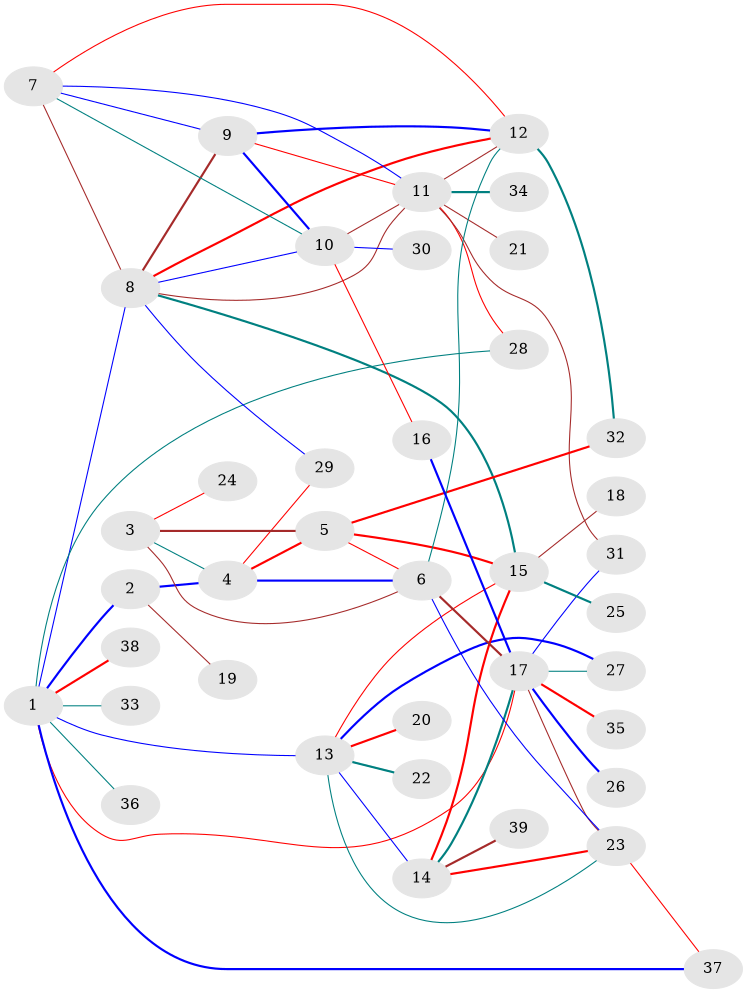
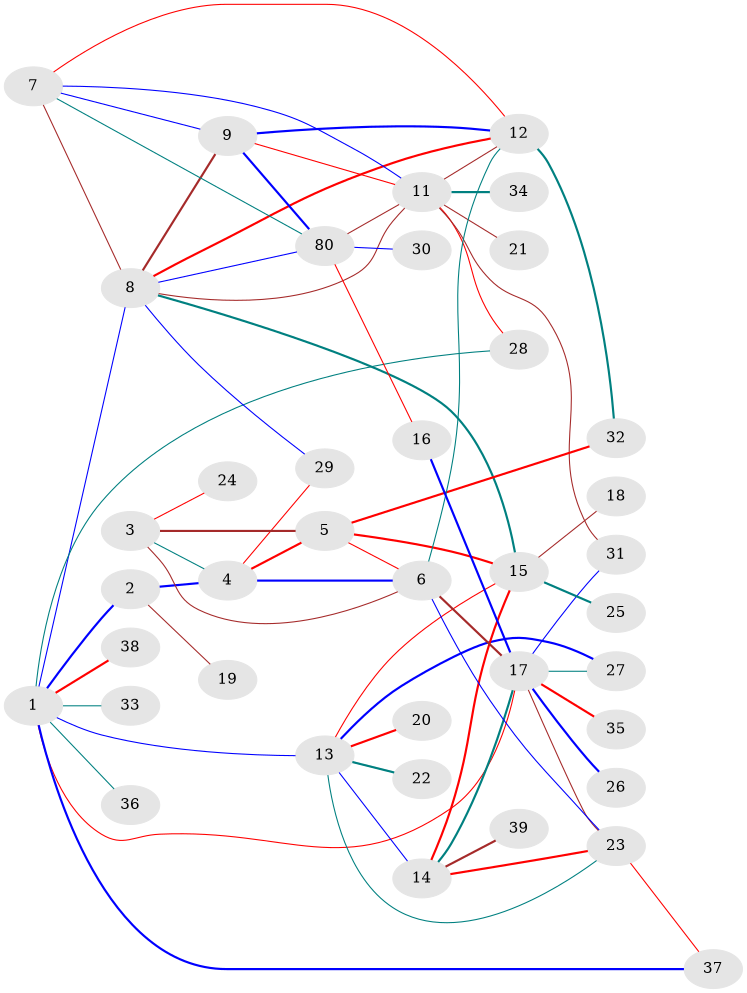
node "10": label "10" -> "80"
